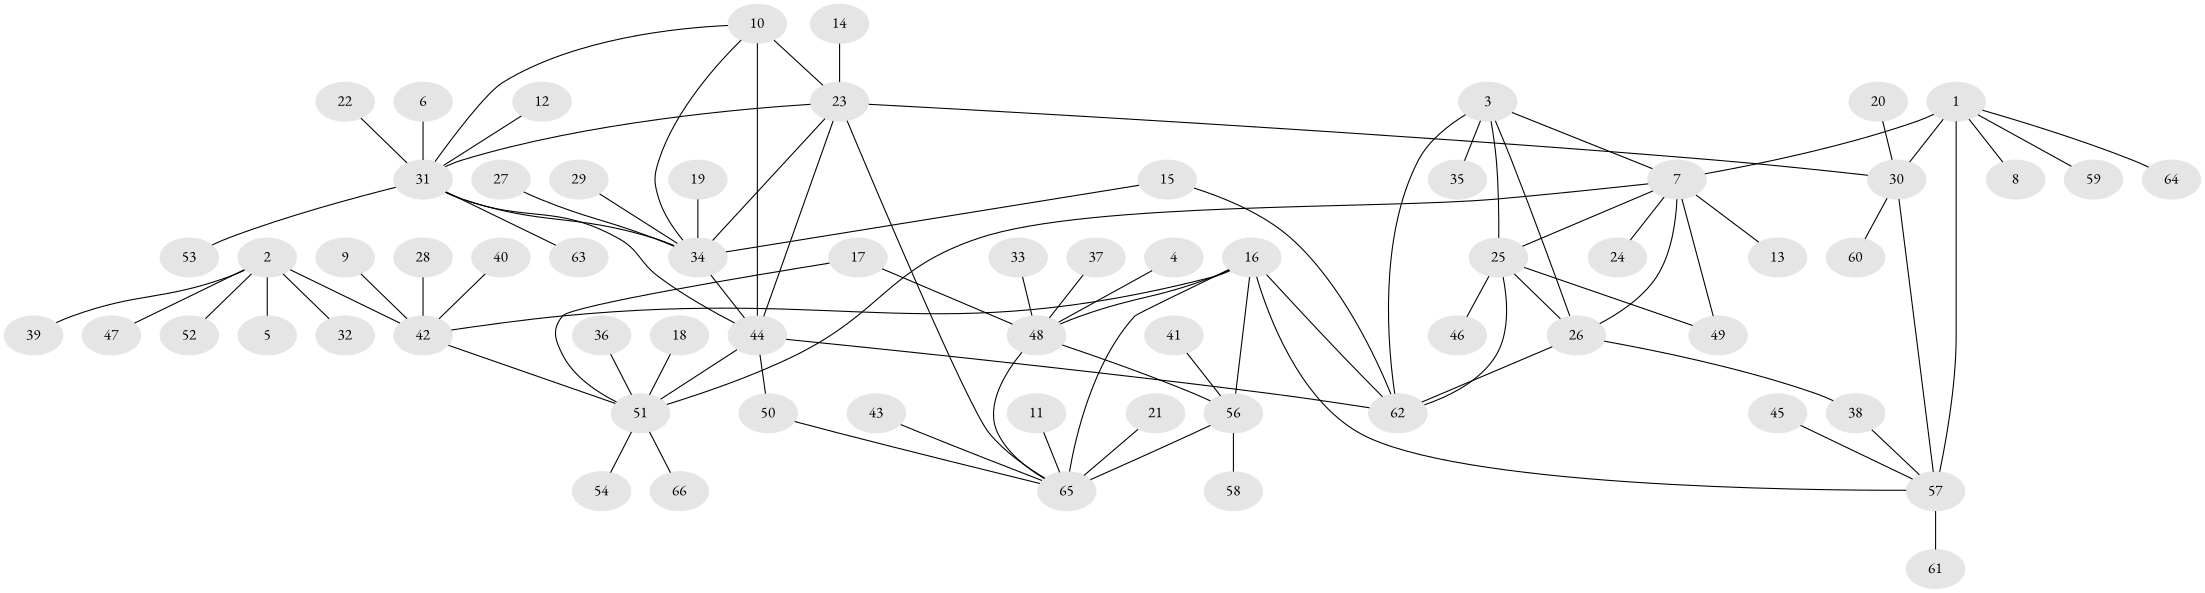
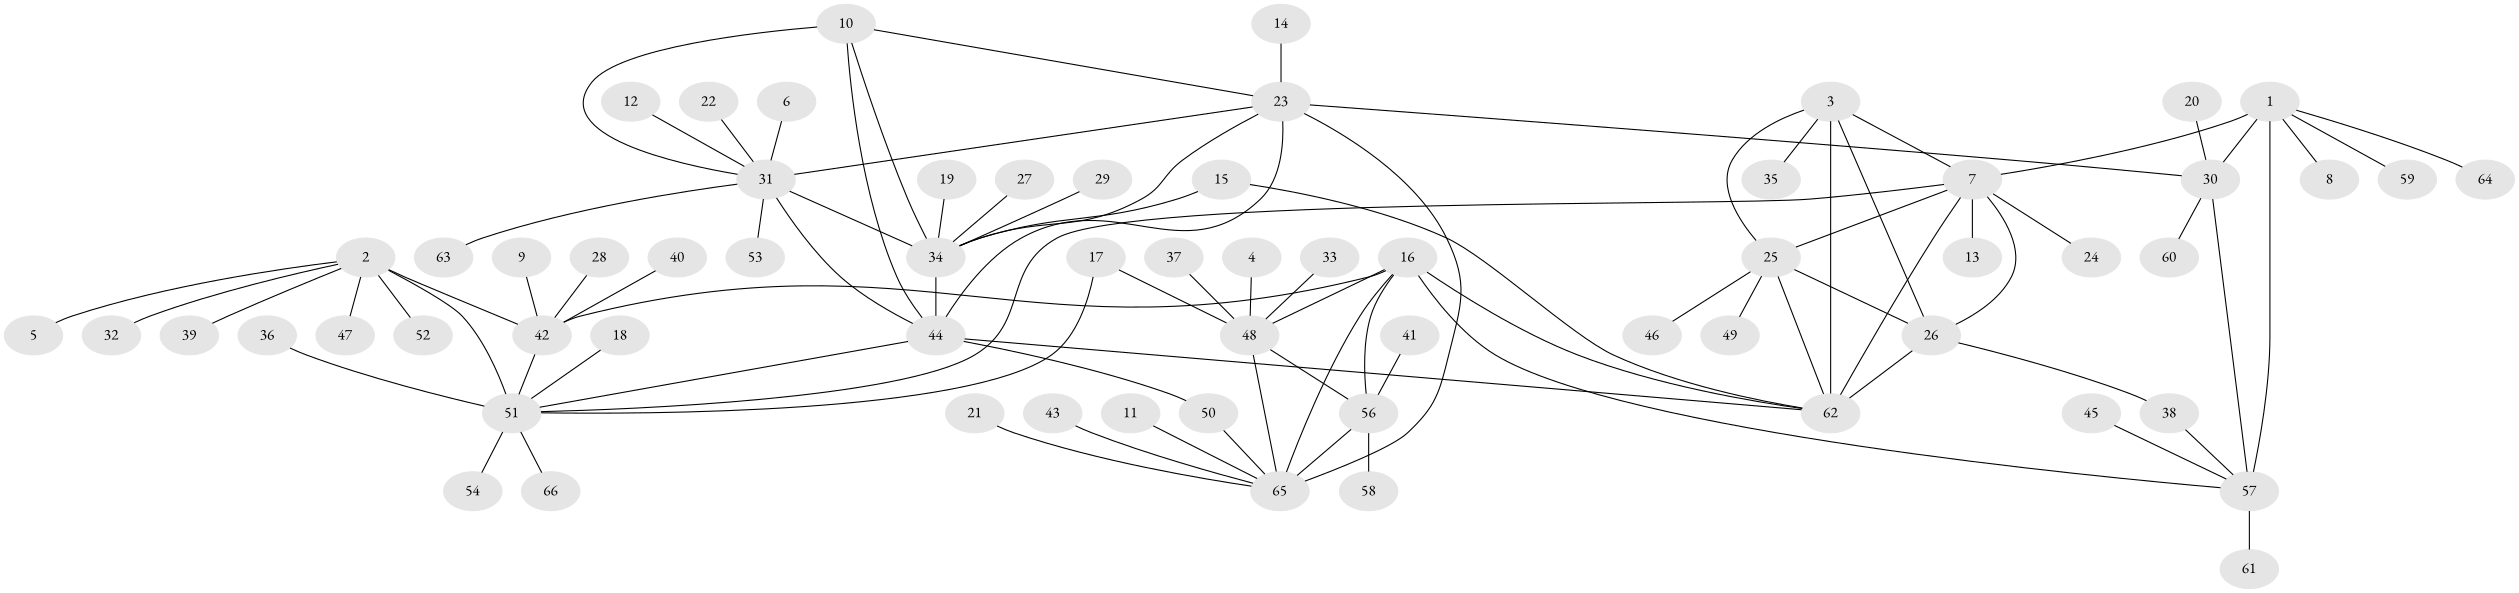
edge "7" -- "49": now "7" -- "62"
edge "2" -- "51": added
